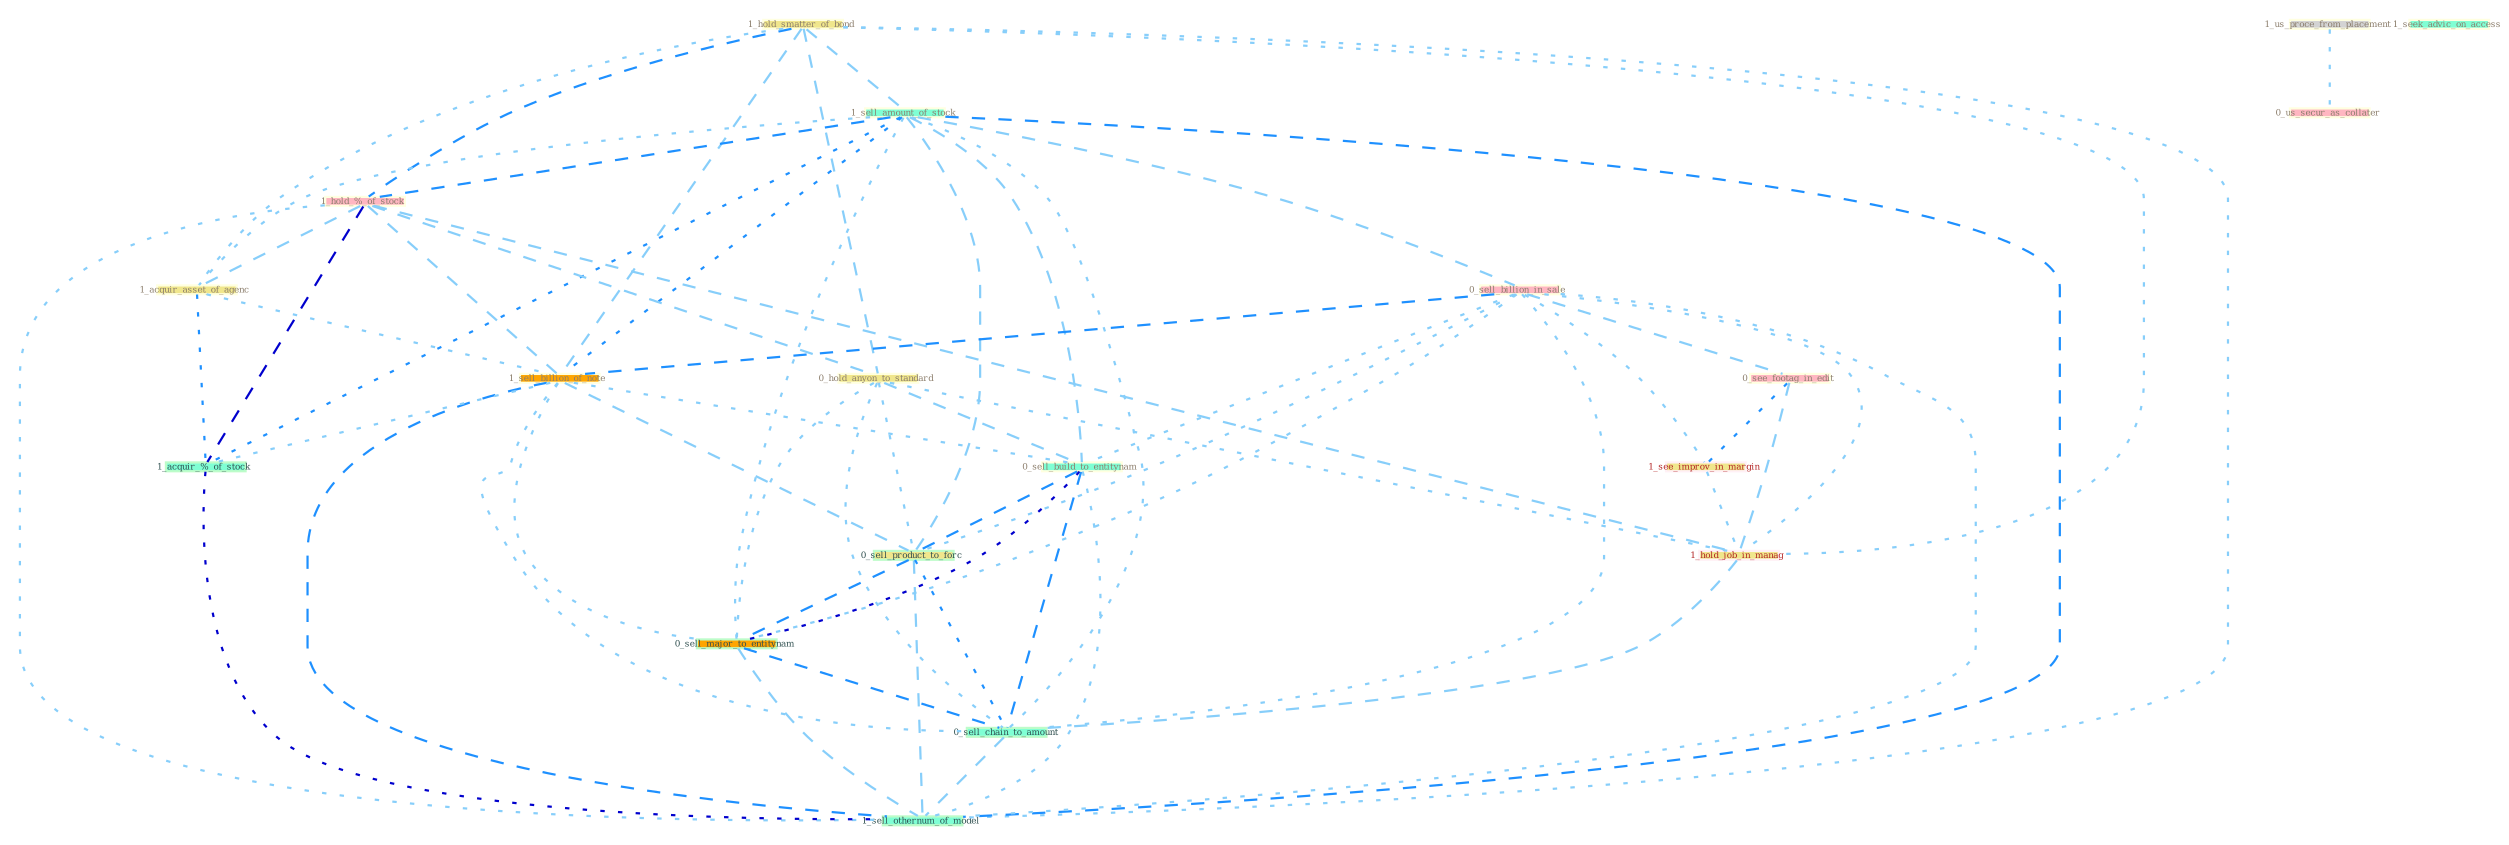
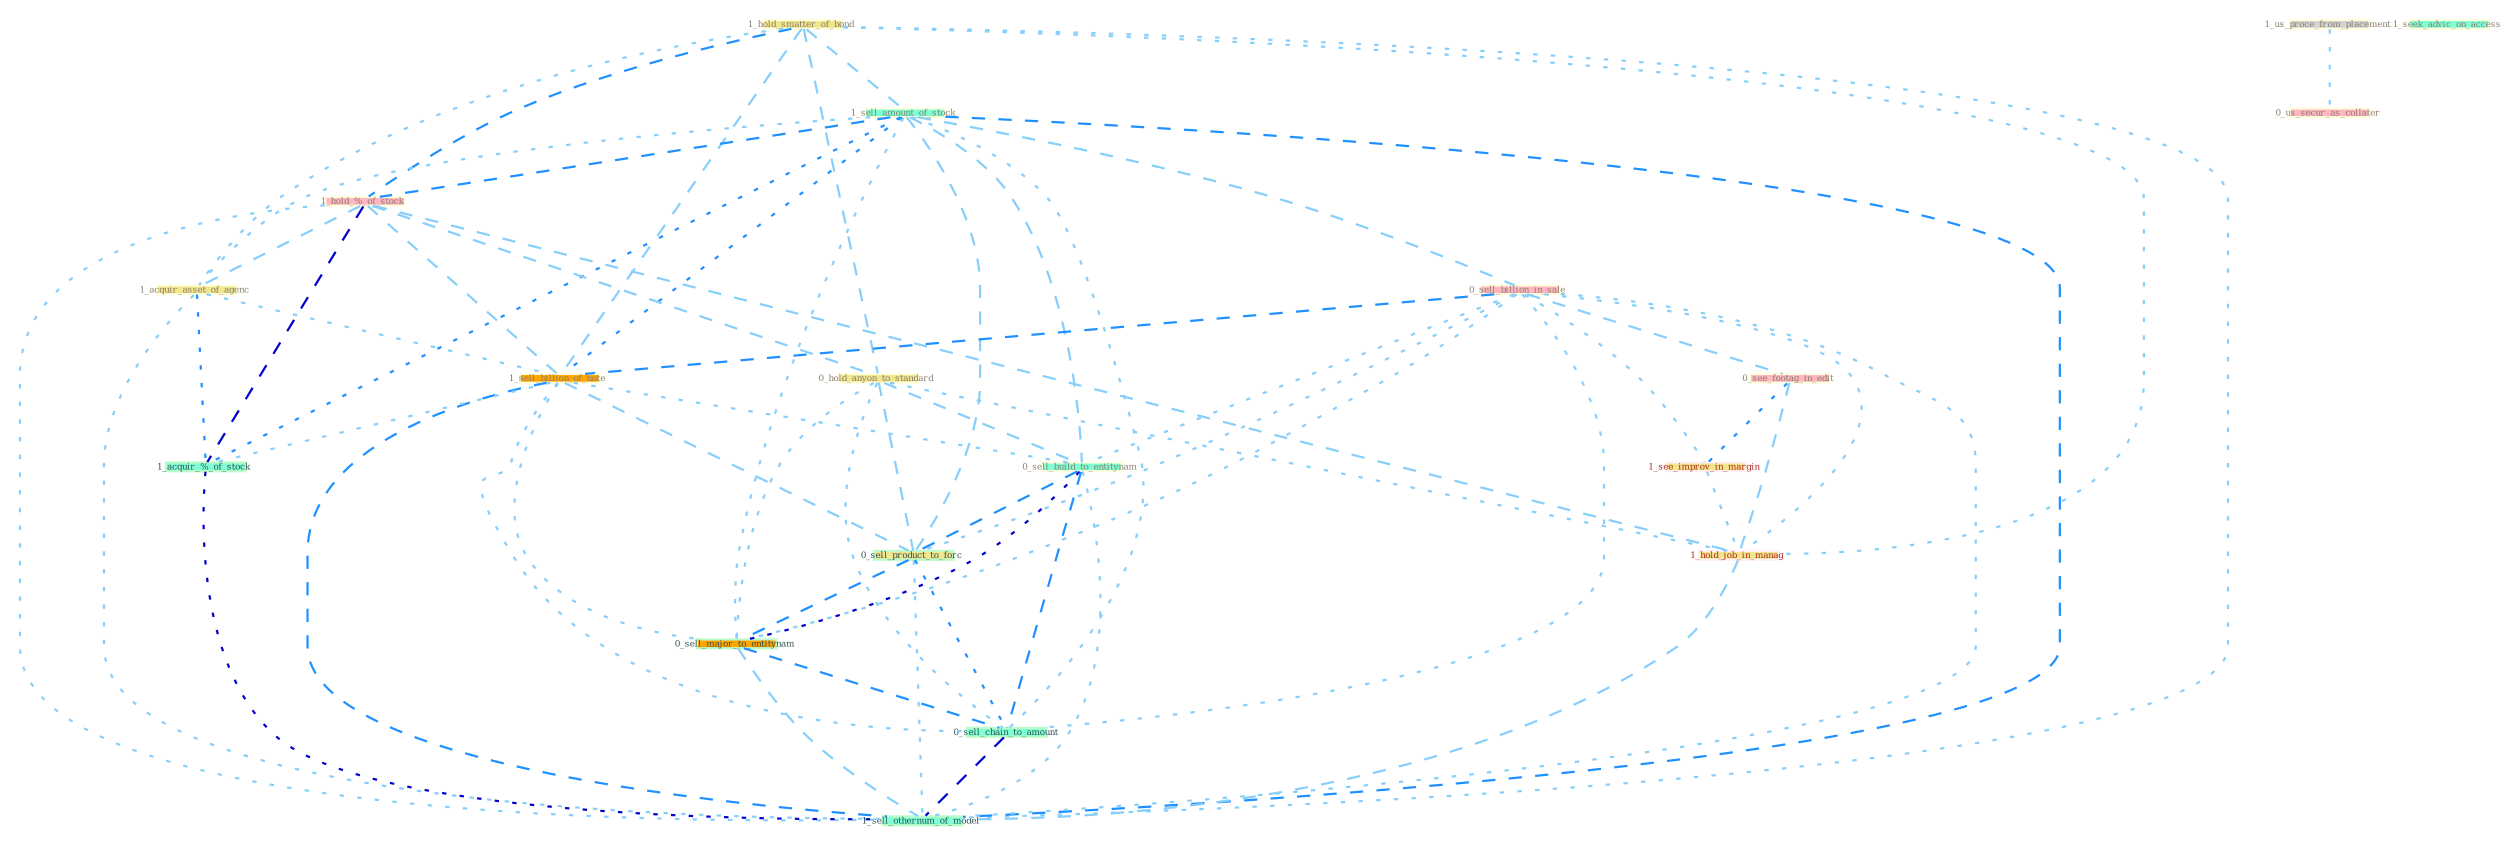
edge "0_hold_anyon_to_standard" -- "0_sell_product_to_forc": style dotted -> dashed
edge "0_sell_product_to_forc" -- "1_sell_othernum_of_model": style dashed -> dotted
edge "1_hold_job_in_manag" -- "0_sell_chain_to_amount": now "1_hold_job_in_manag" -- "1_sell_othernum_of_model"
edge "1_acquir_asset_of_agenc" -- "1_sell_othernum_of_model": added
edge "0_sell_chain_to_amount" -- "1_sell_othernum_of_model": color #87cefa -> #0000cd
